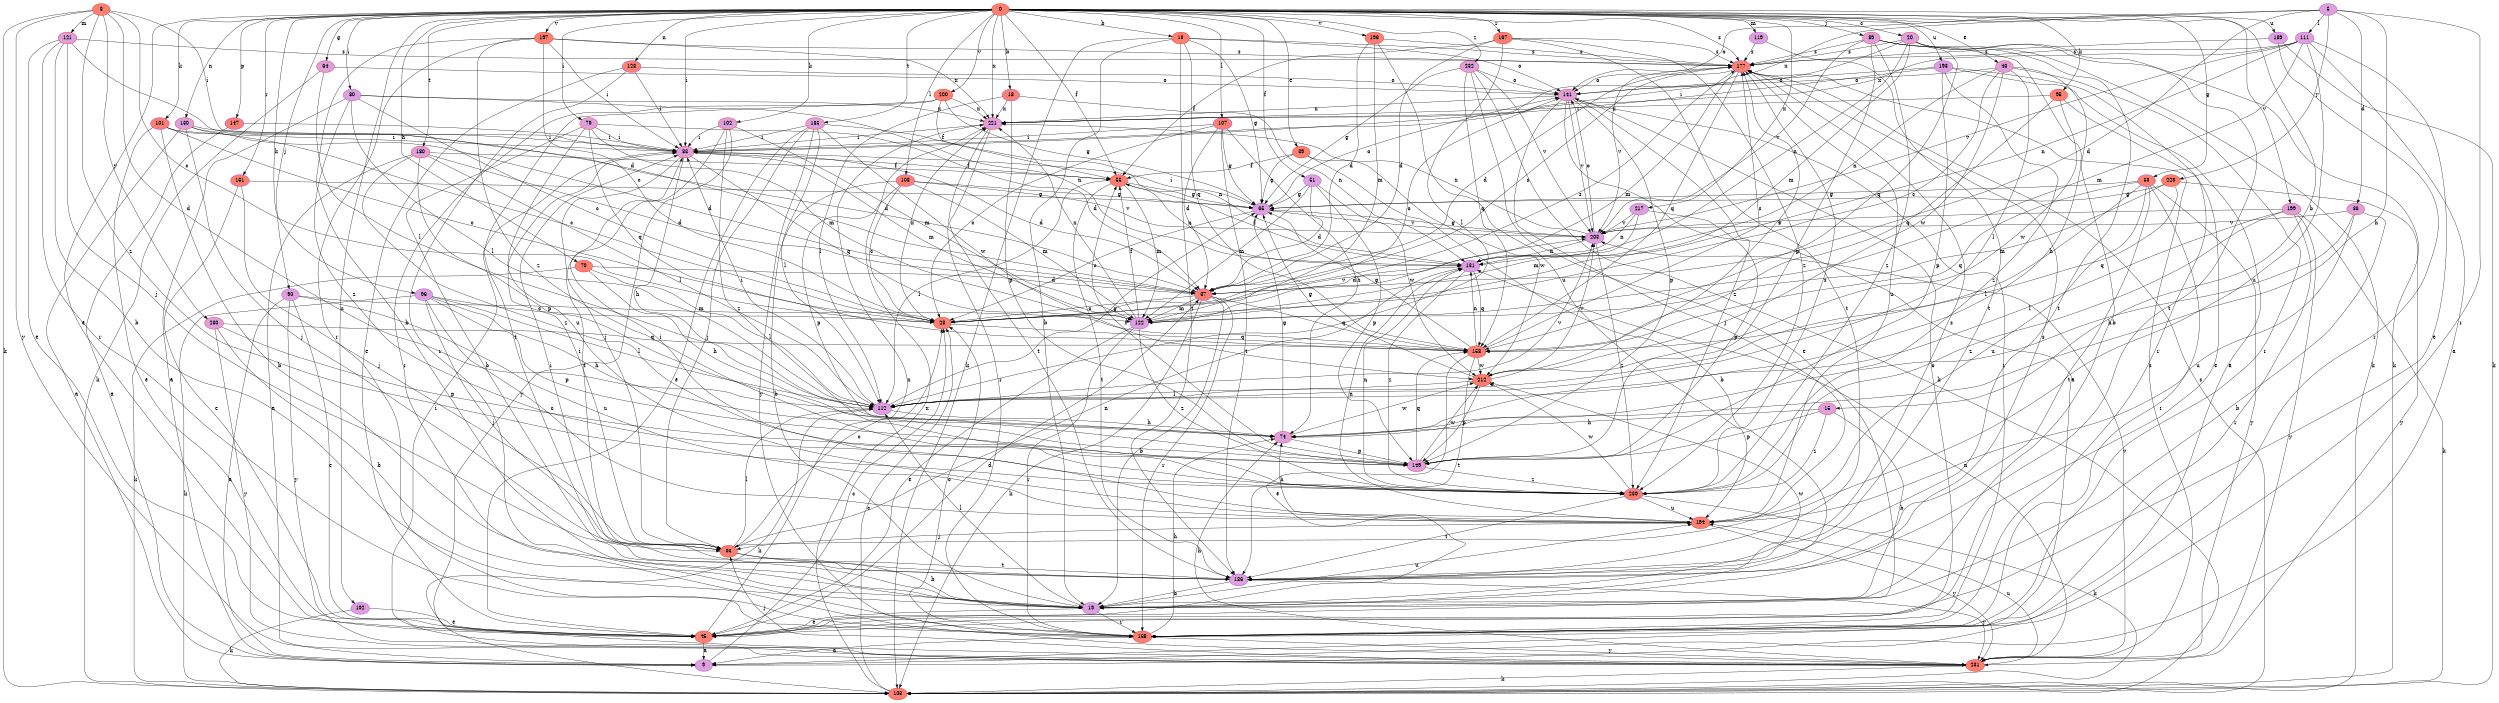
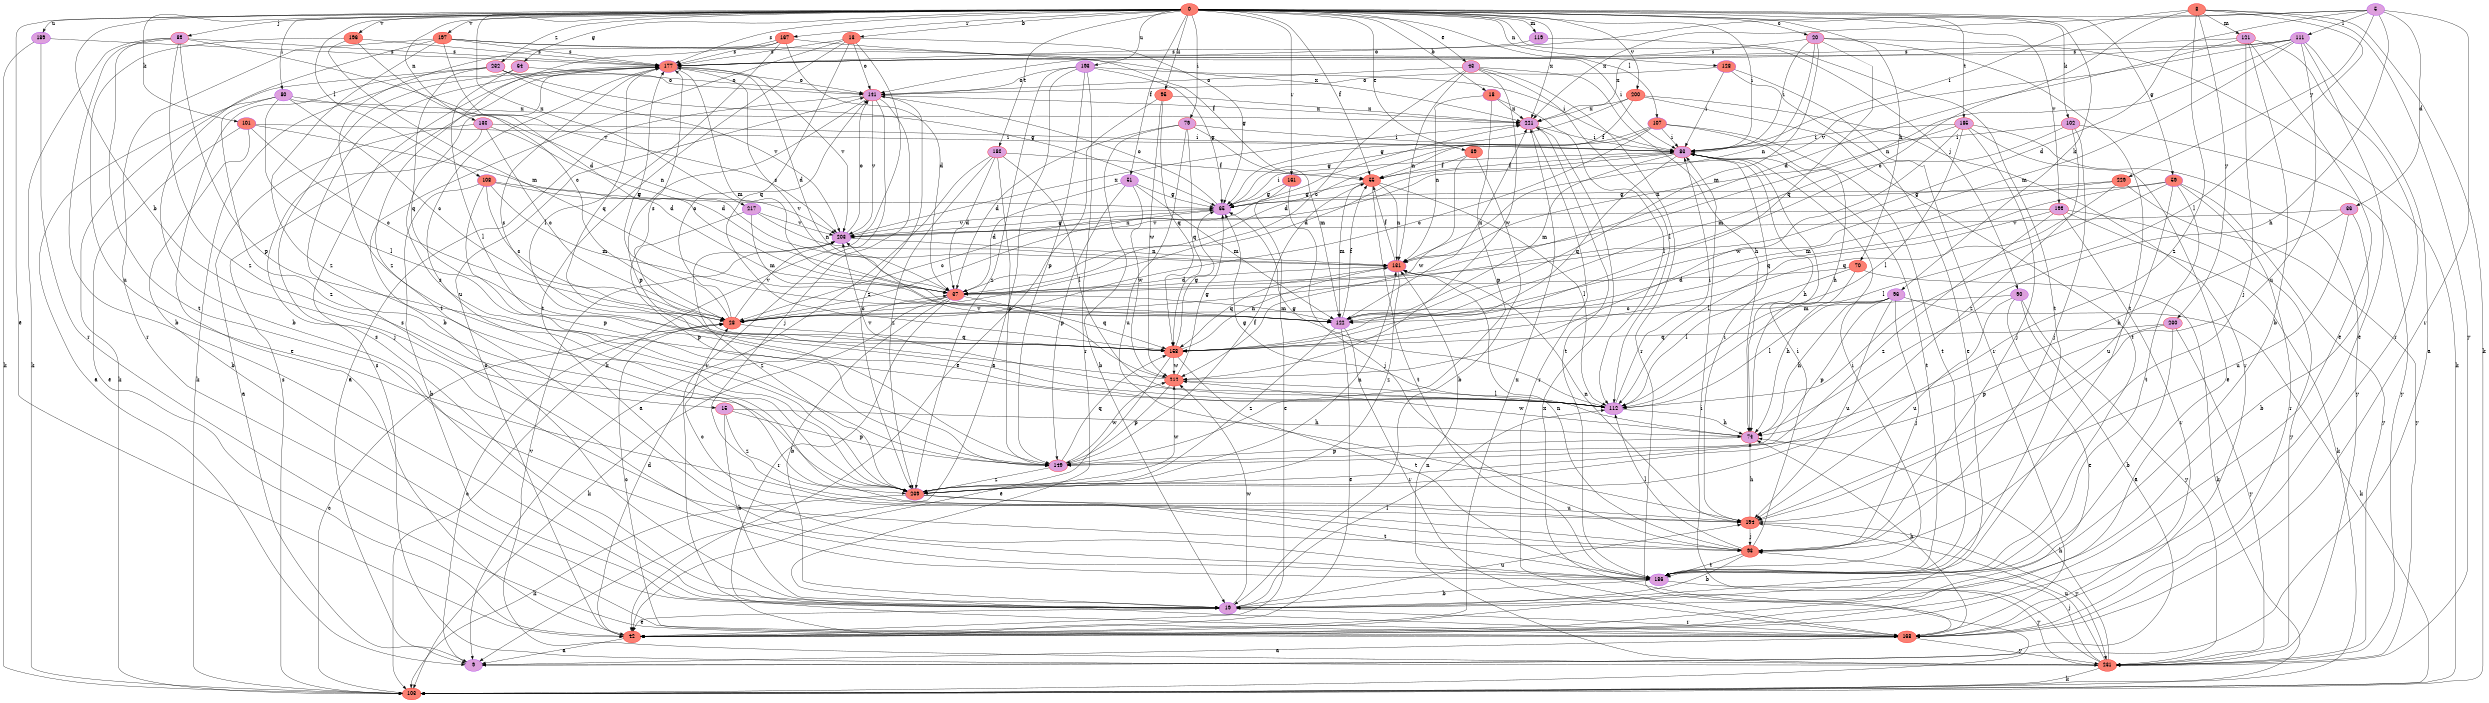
node "147": removed
edge "39" -> "65": now "193" -> "65"
edge "8" -> "112": label "d" -> "l"
node "131": fillcolor plum -> salmon
edge "96" -> "194": label "c" -> "u"
edge "112" -> "103": removed, label "k"
node "192": removed
node "45": label "45" -> "42"
